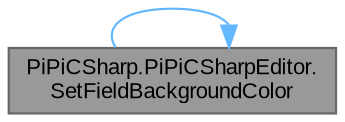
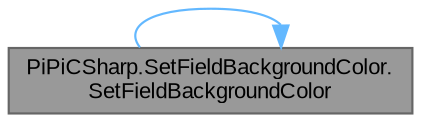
node "PiPiCSharp.PiPiCSharpEditor. SetFieldBackgroundColor": label "PiPiCSharp.PiPiCSharpEditor. SetFieldBackgroundColor" -> "PiPiCSharp.SetFieldBackgroundColor. SetFieldBackgroundColor"
